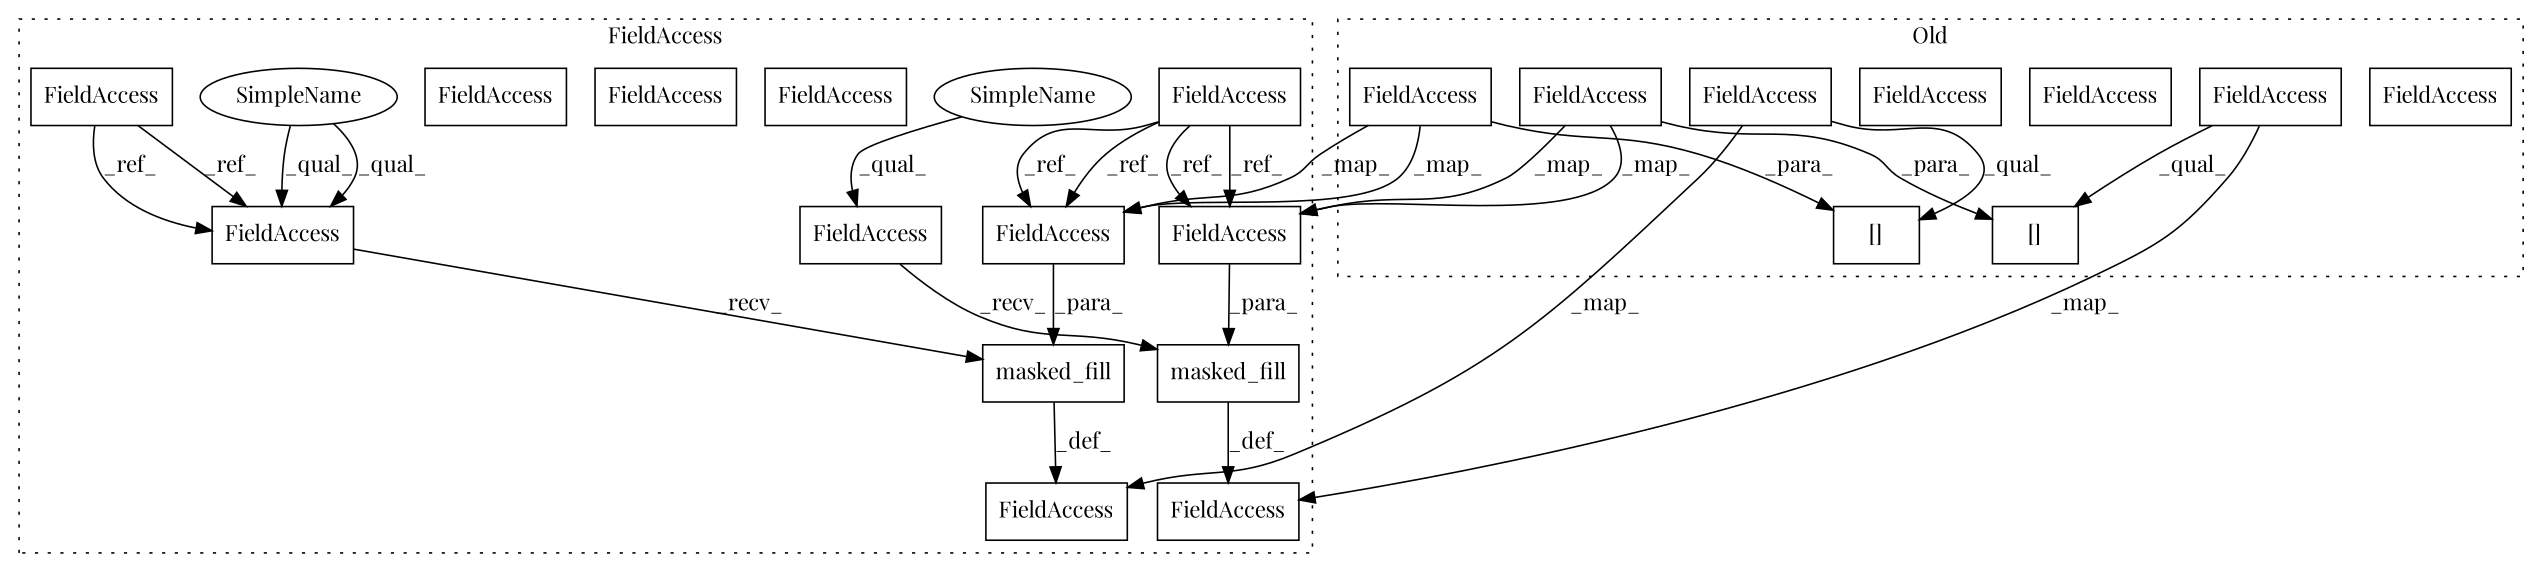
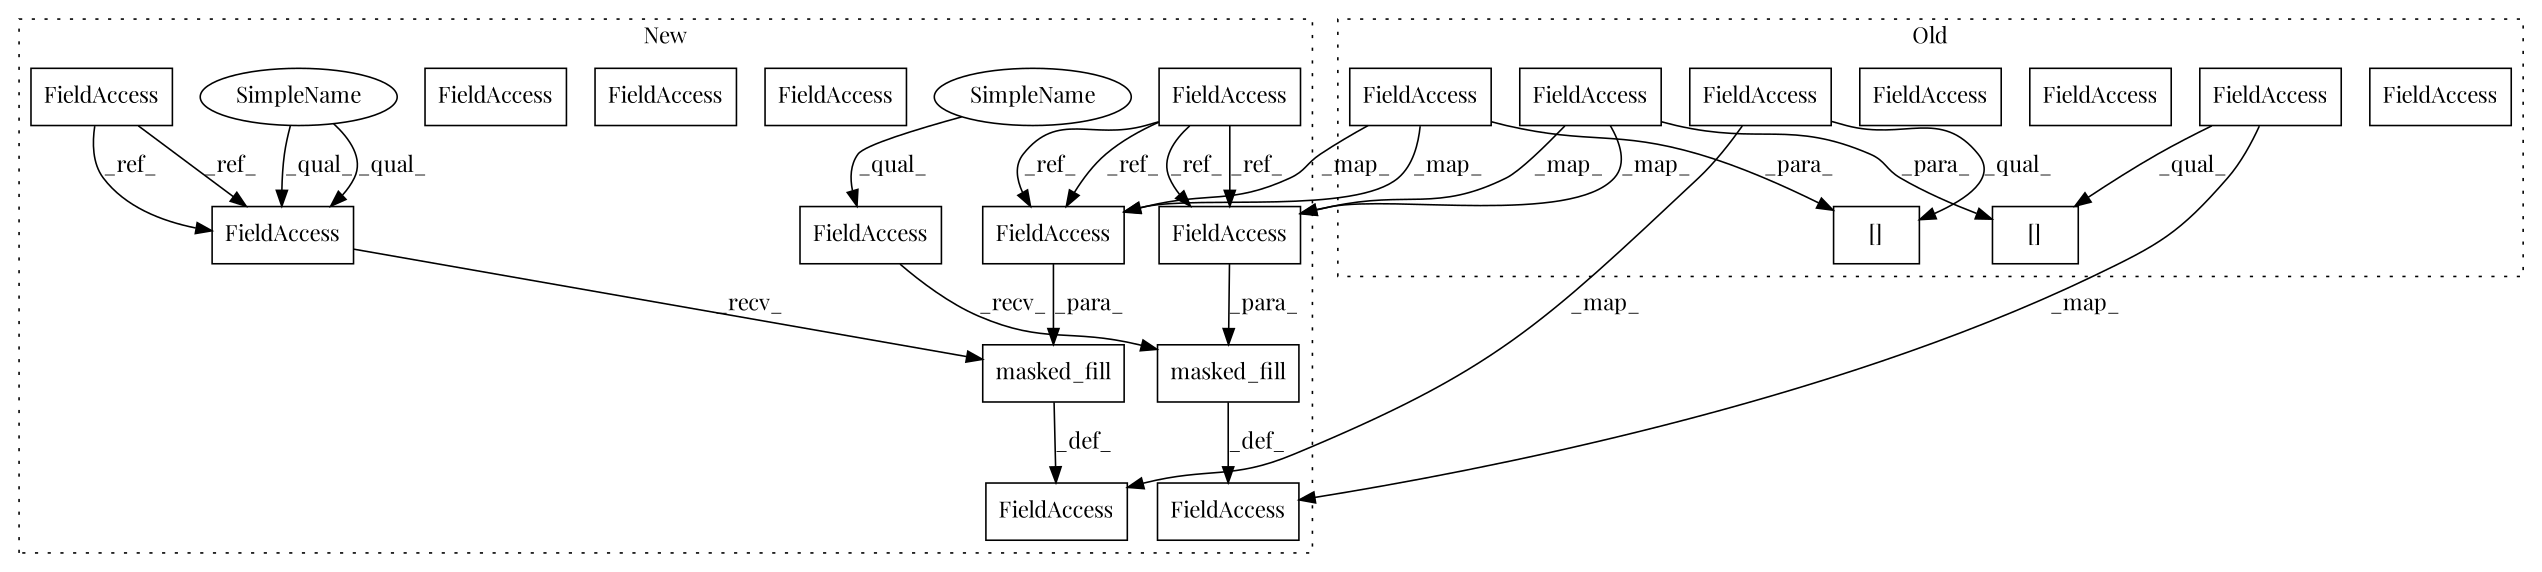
cluster "FieldAccess": label "FieldAccess" -> "New"
